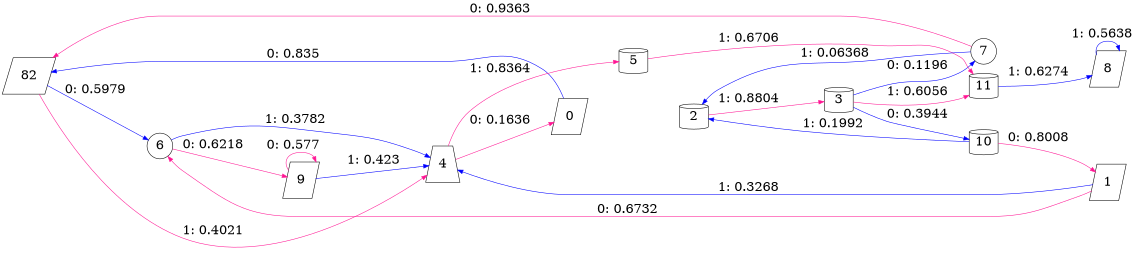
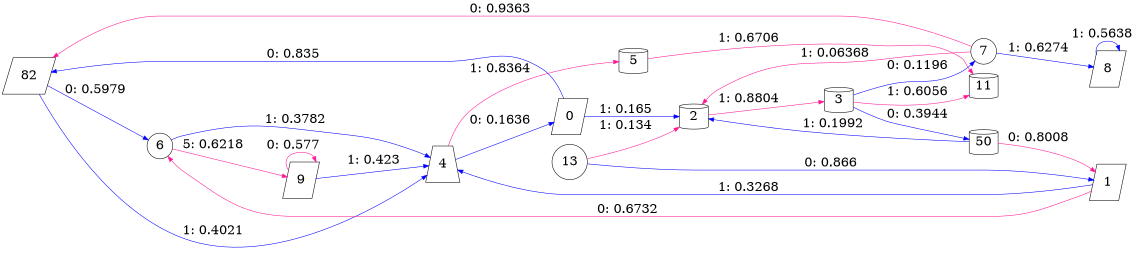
edge "7" -> "2": color blue -> deeppink
edge "11" -> "8": now "7" -> "8"
edge "0" -> "2": added, label "1: 0.165"
edge "4" -> "0": color deeppink -> blue
node "10": label "10" -> "50"
edge "6" -> "9": label "0: 0.6218   " -> "5: 0.6218   "
node "13": added
edge "82" -> "4": color deeppink -> blue
